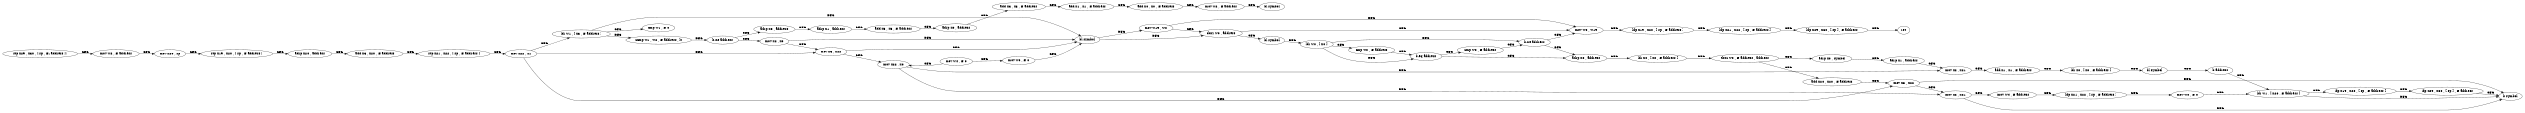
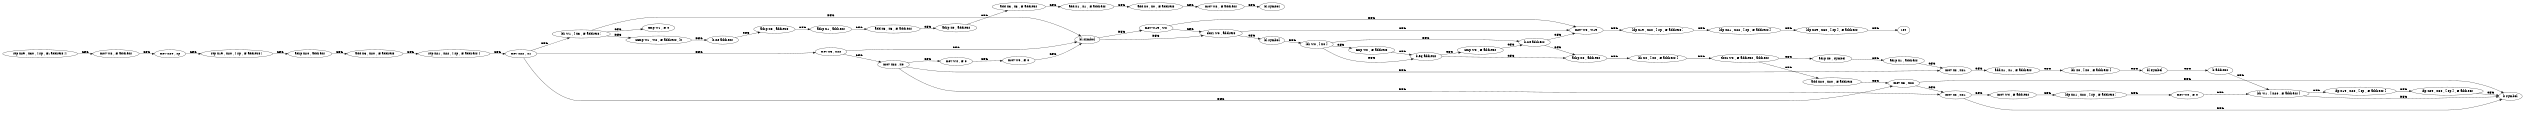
node "mov x2 , x0": removed
edge "mov w4 , # 0" -> "mov x22 , x0": reversed
